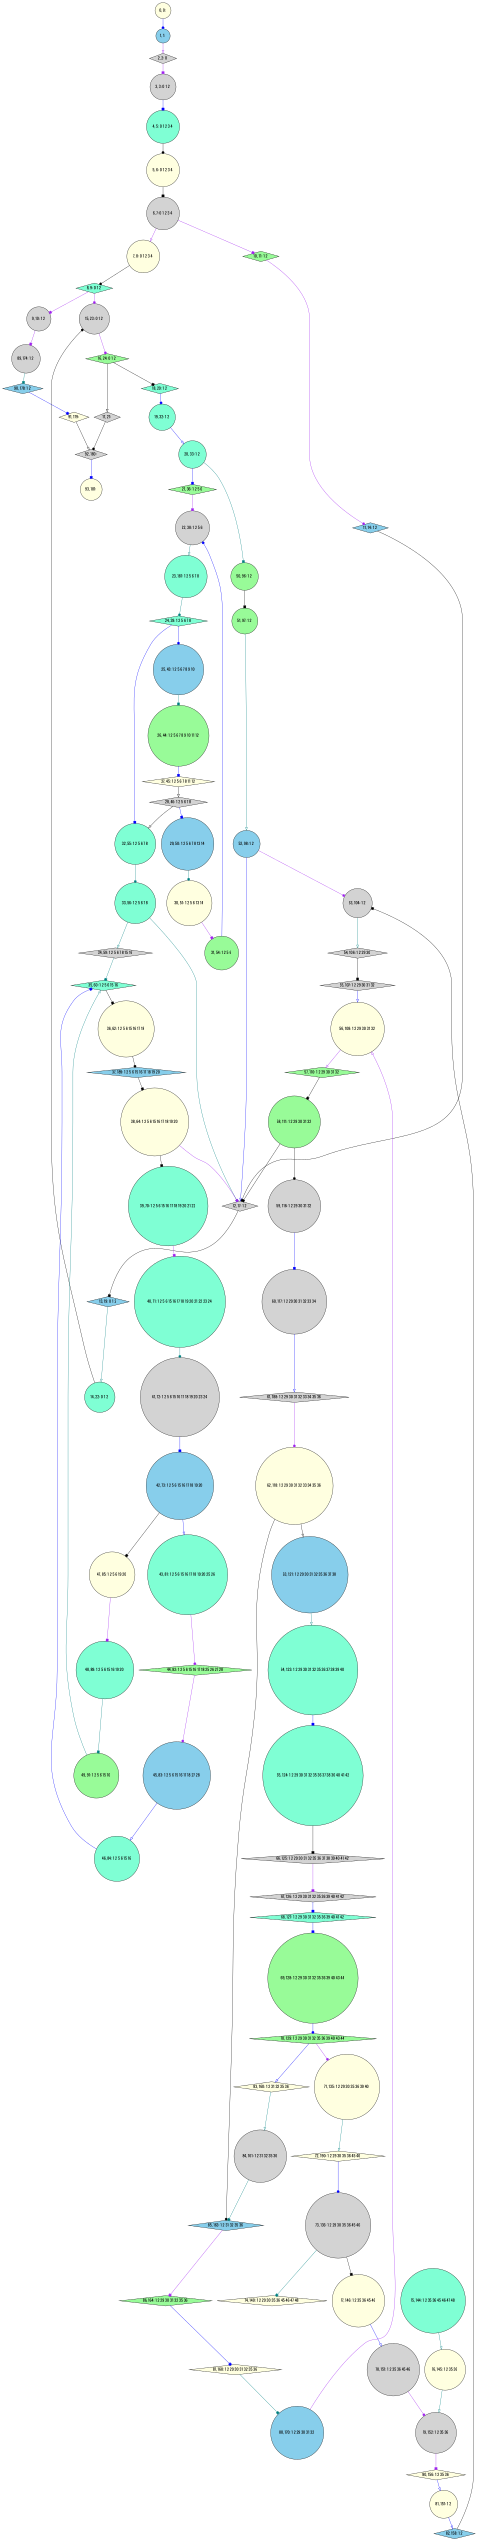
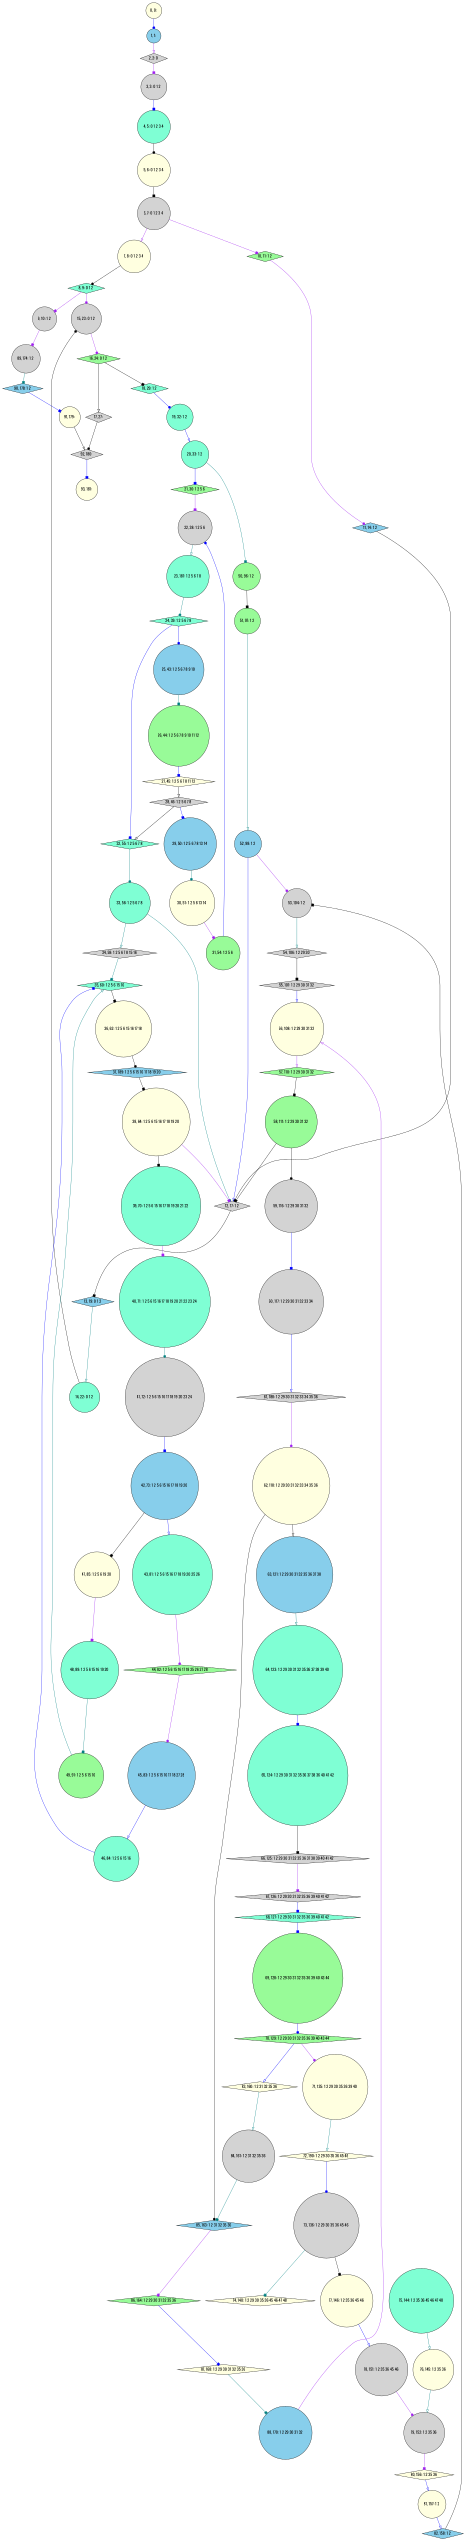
node "91, 179:": shape diamond -> circle
node "32, 55: 1 2 5 6 7 8": shape circle -> diamond
